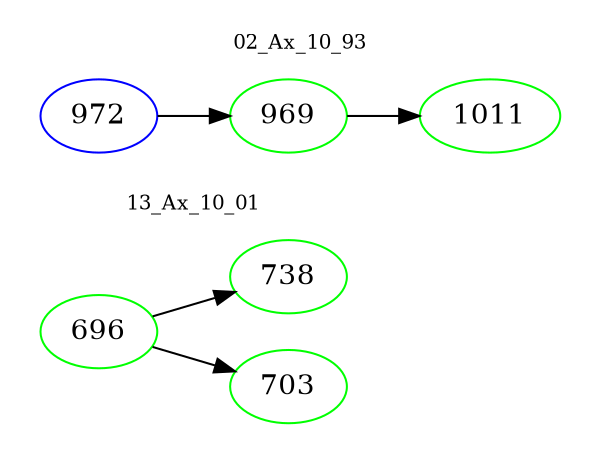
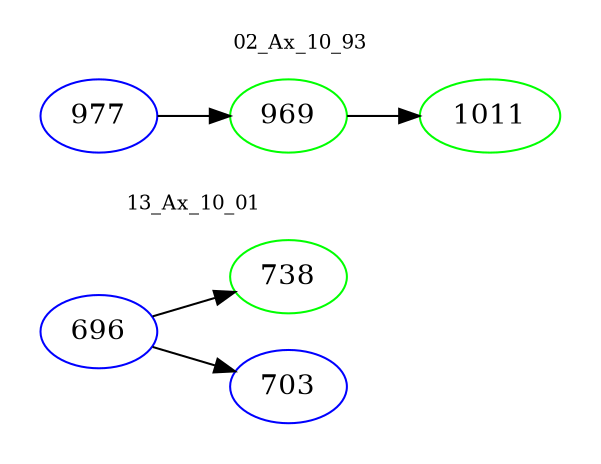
node "972": label "972" -> "977"
node "696": color green -> blue
node "703": color green -> blue
